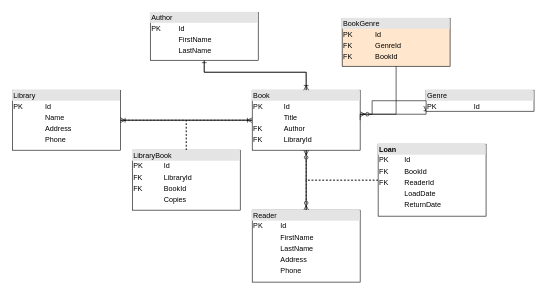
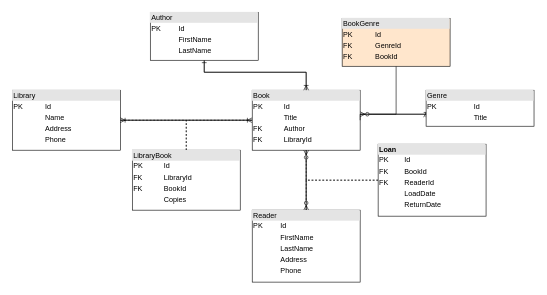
node "Genre PK Id Title": size 108x21 -> 108x36
